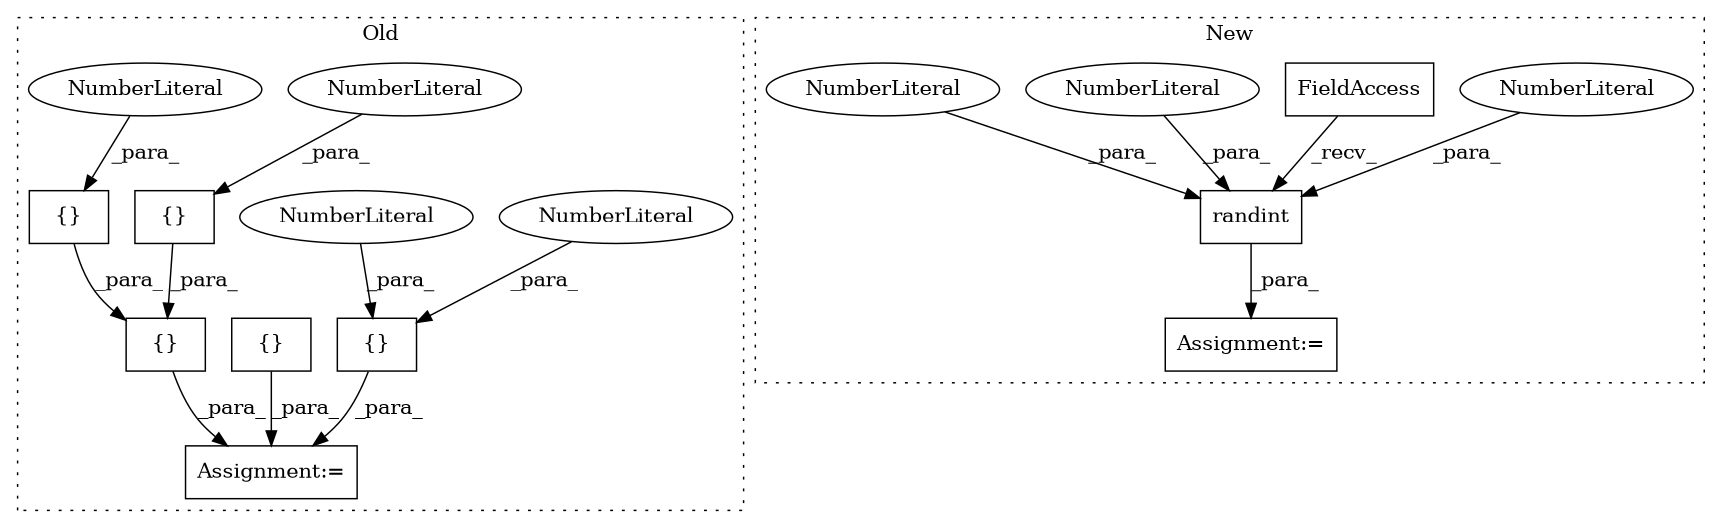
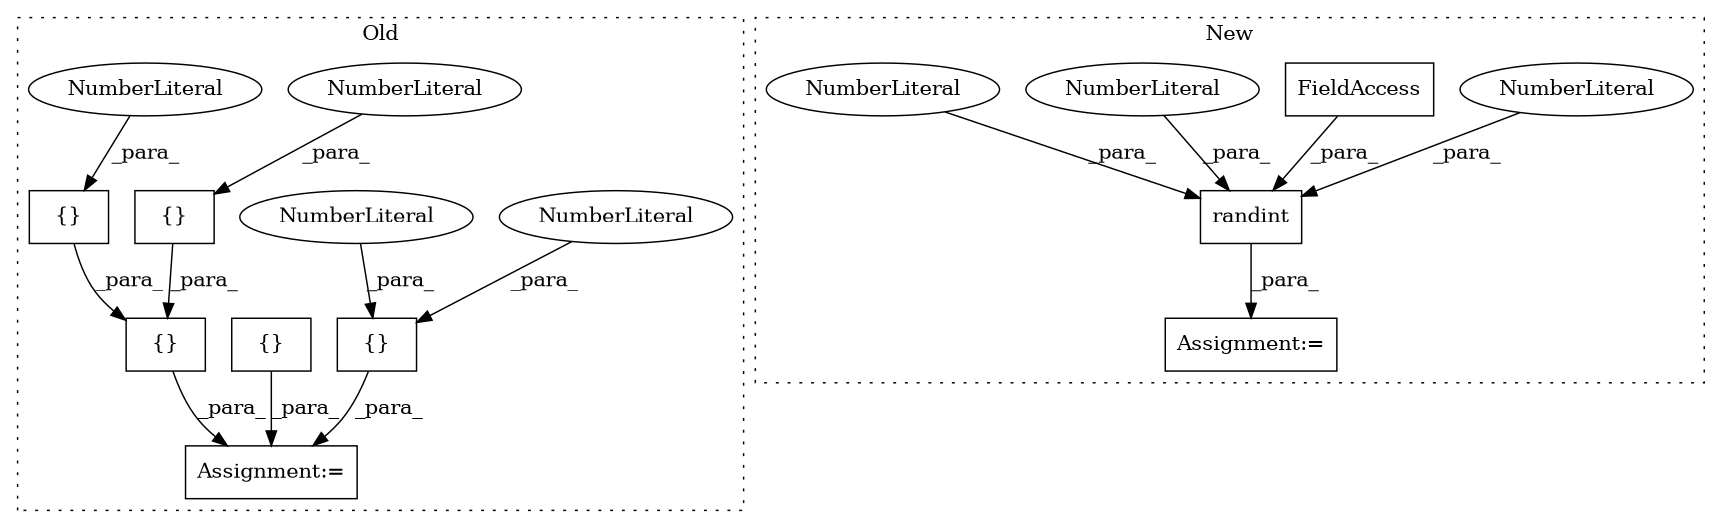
edge "FieldAccess" -> "randint": label "_recv_" -> "_para_"
